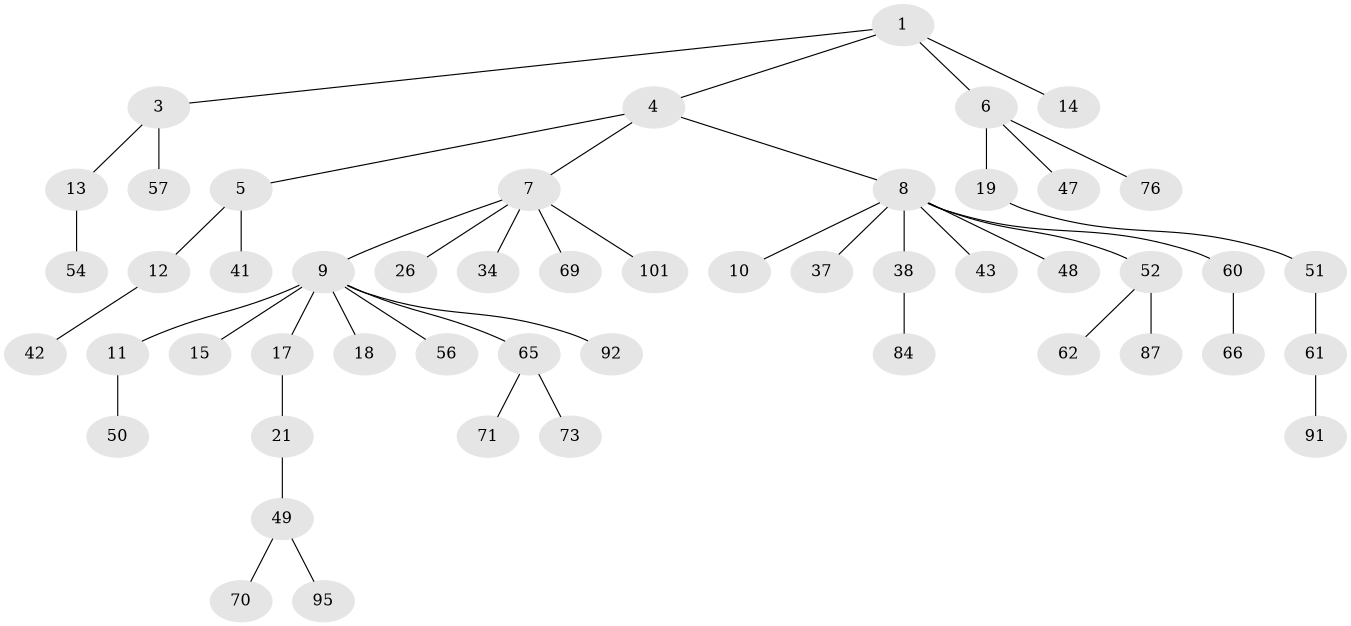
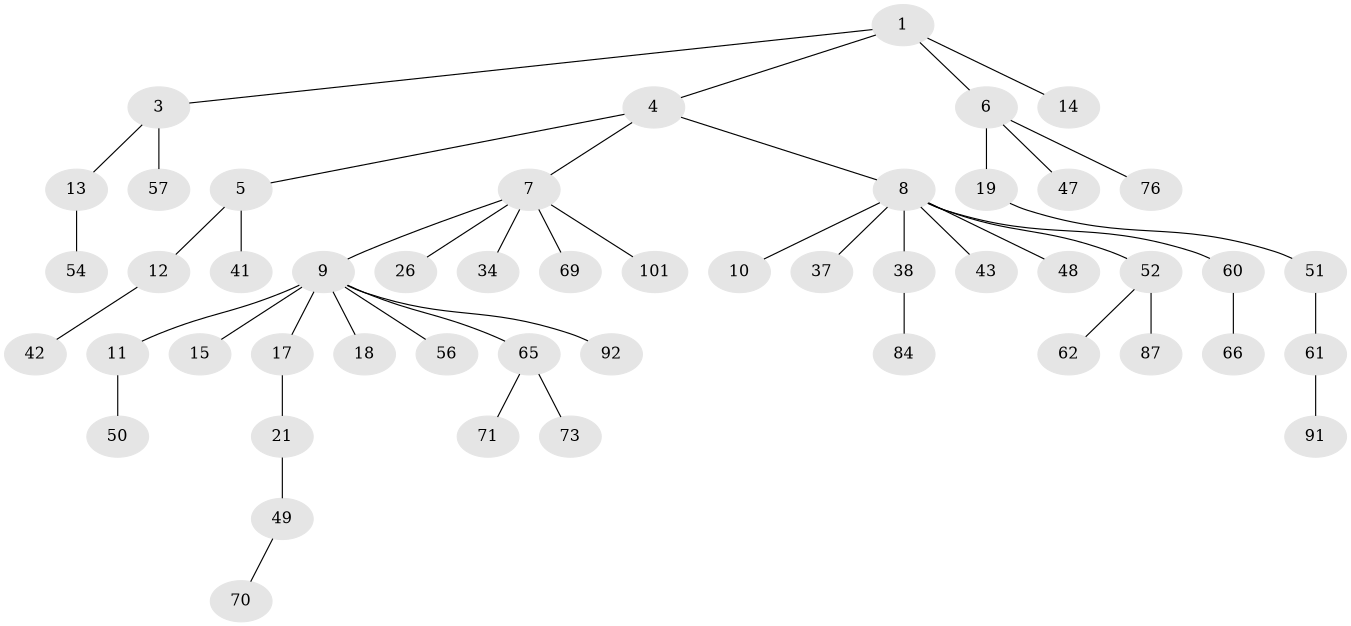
node "95": removed
